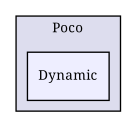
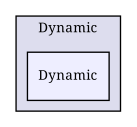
cluster "Poco": label "Poco" -> "Dynamic"
